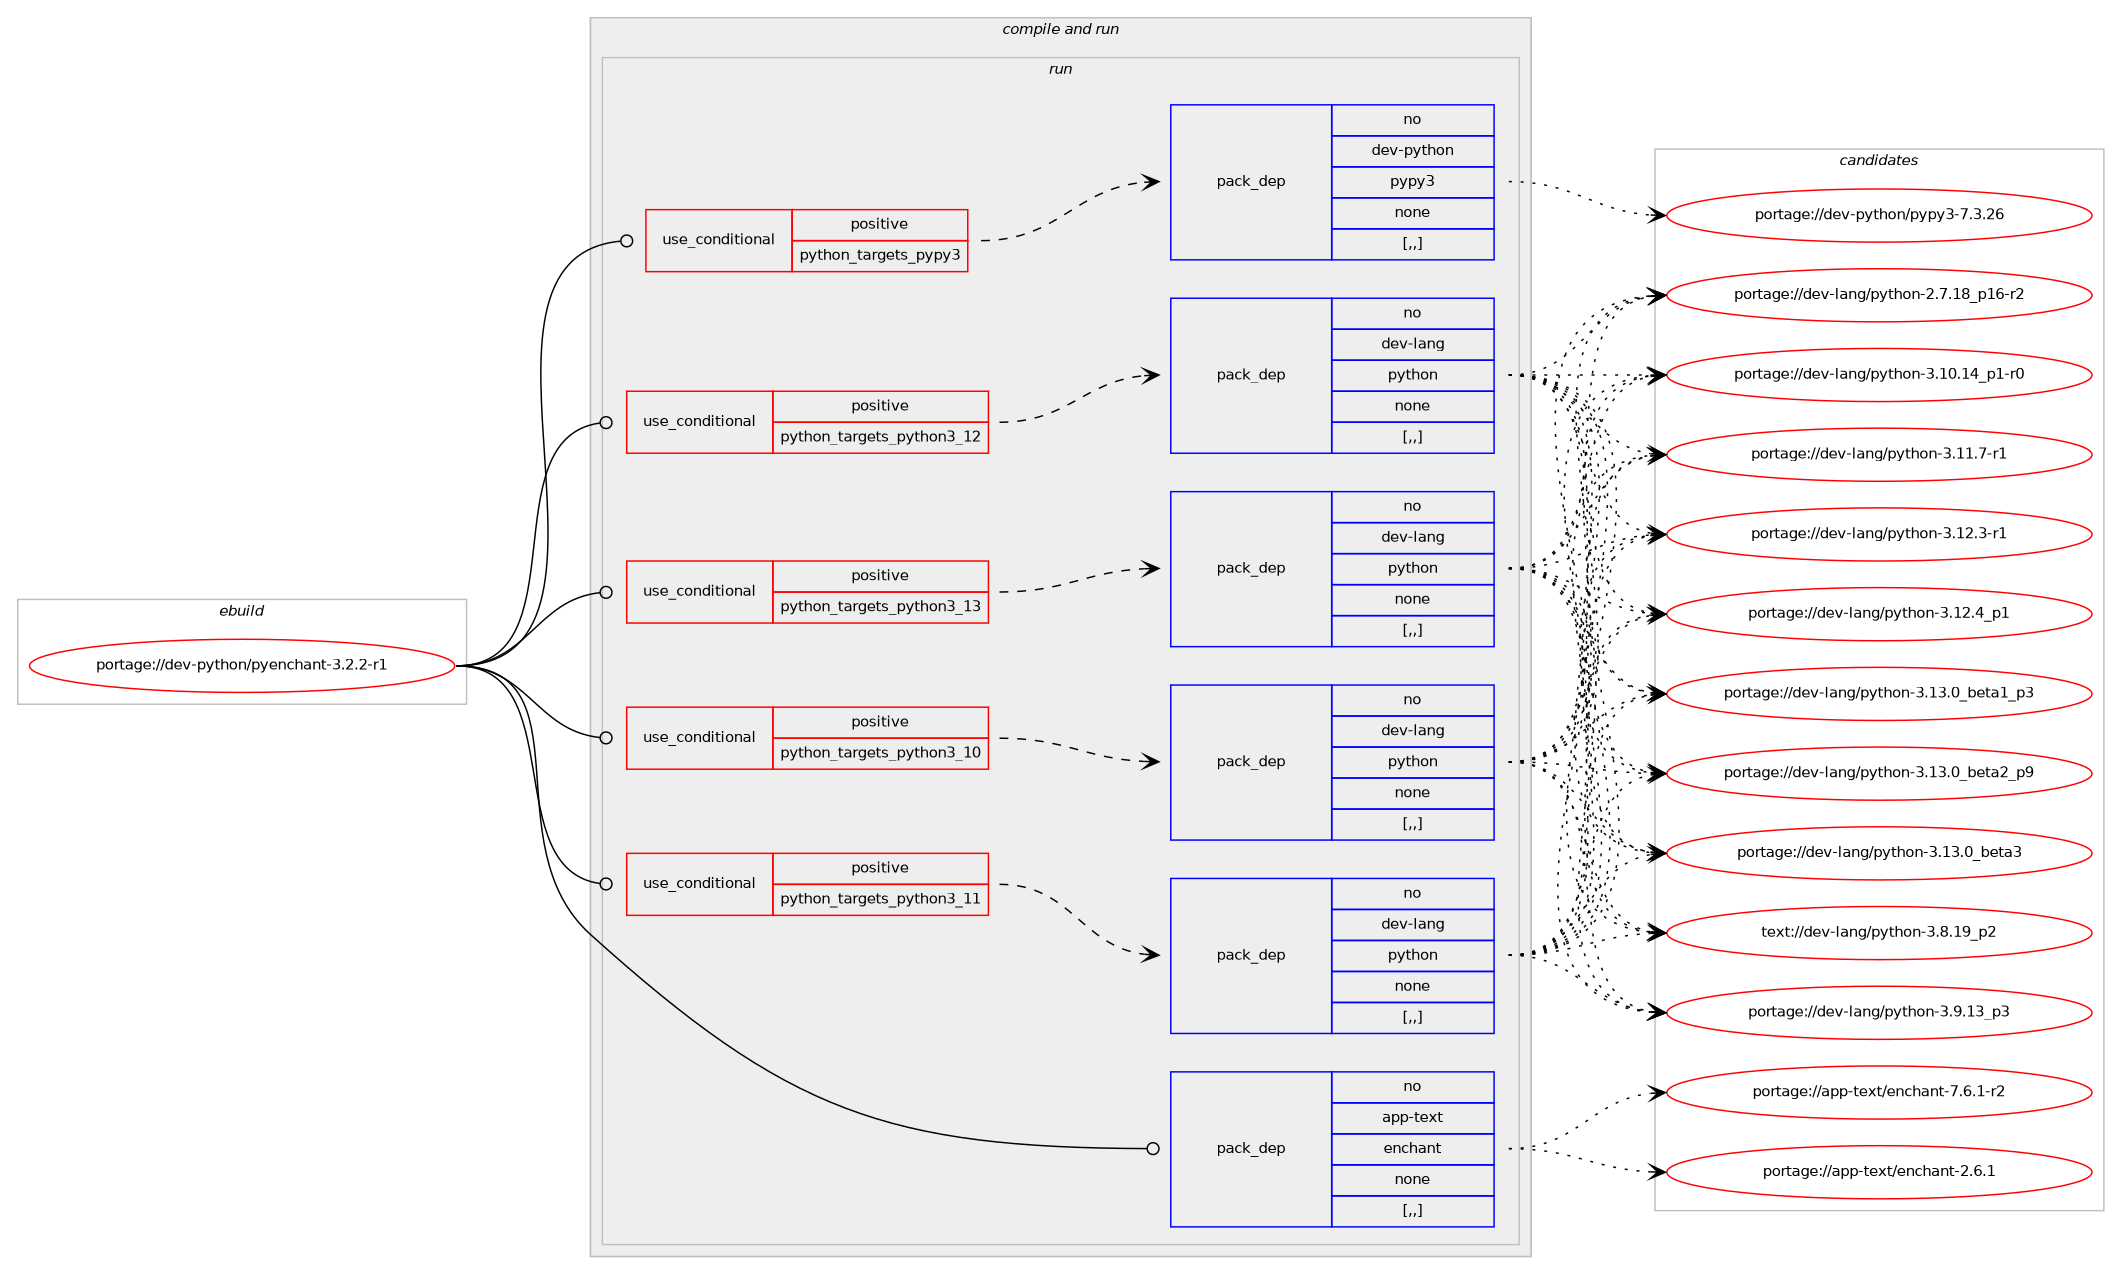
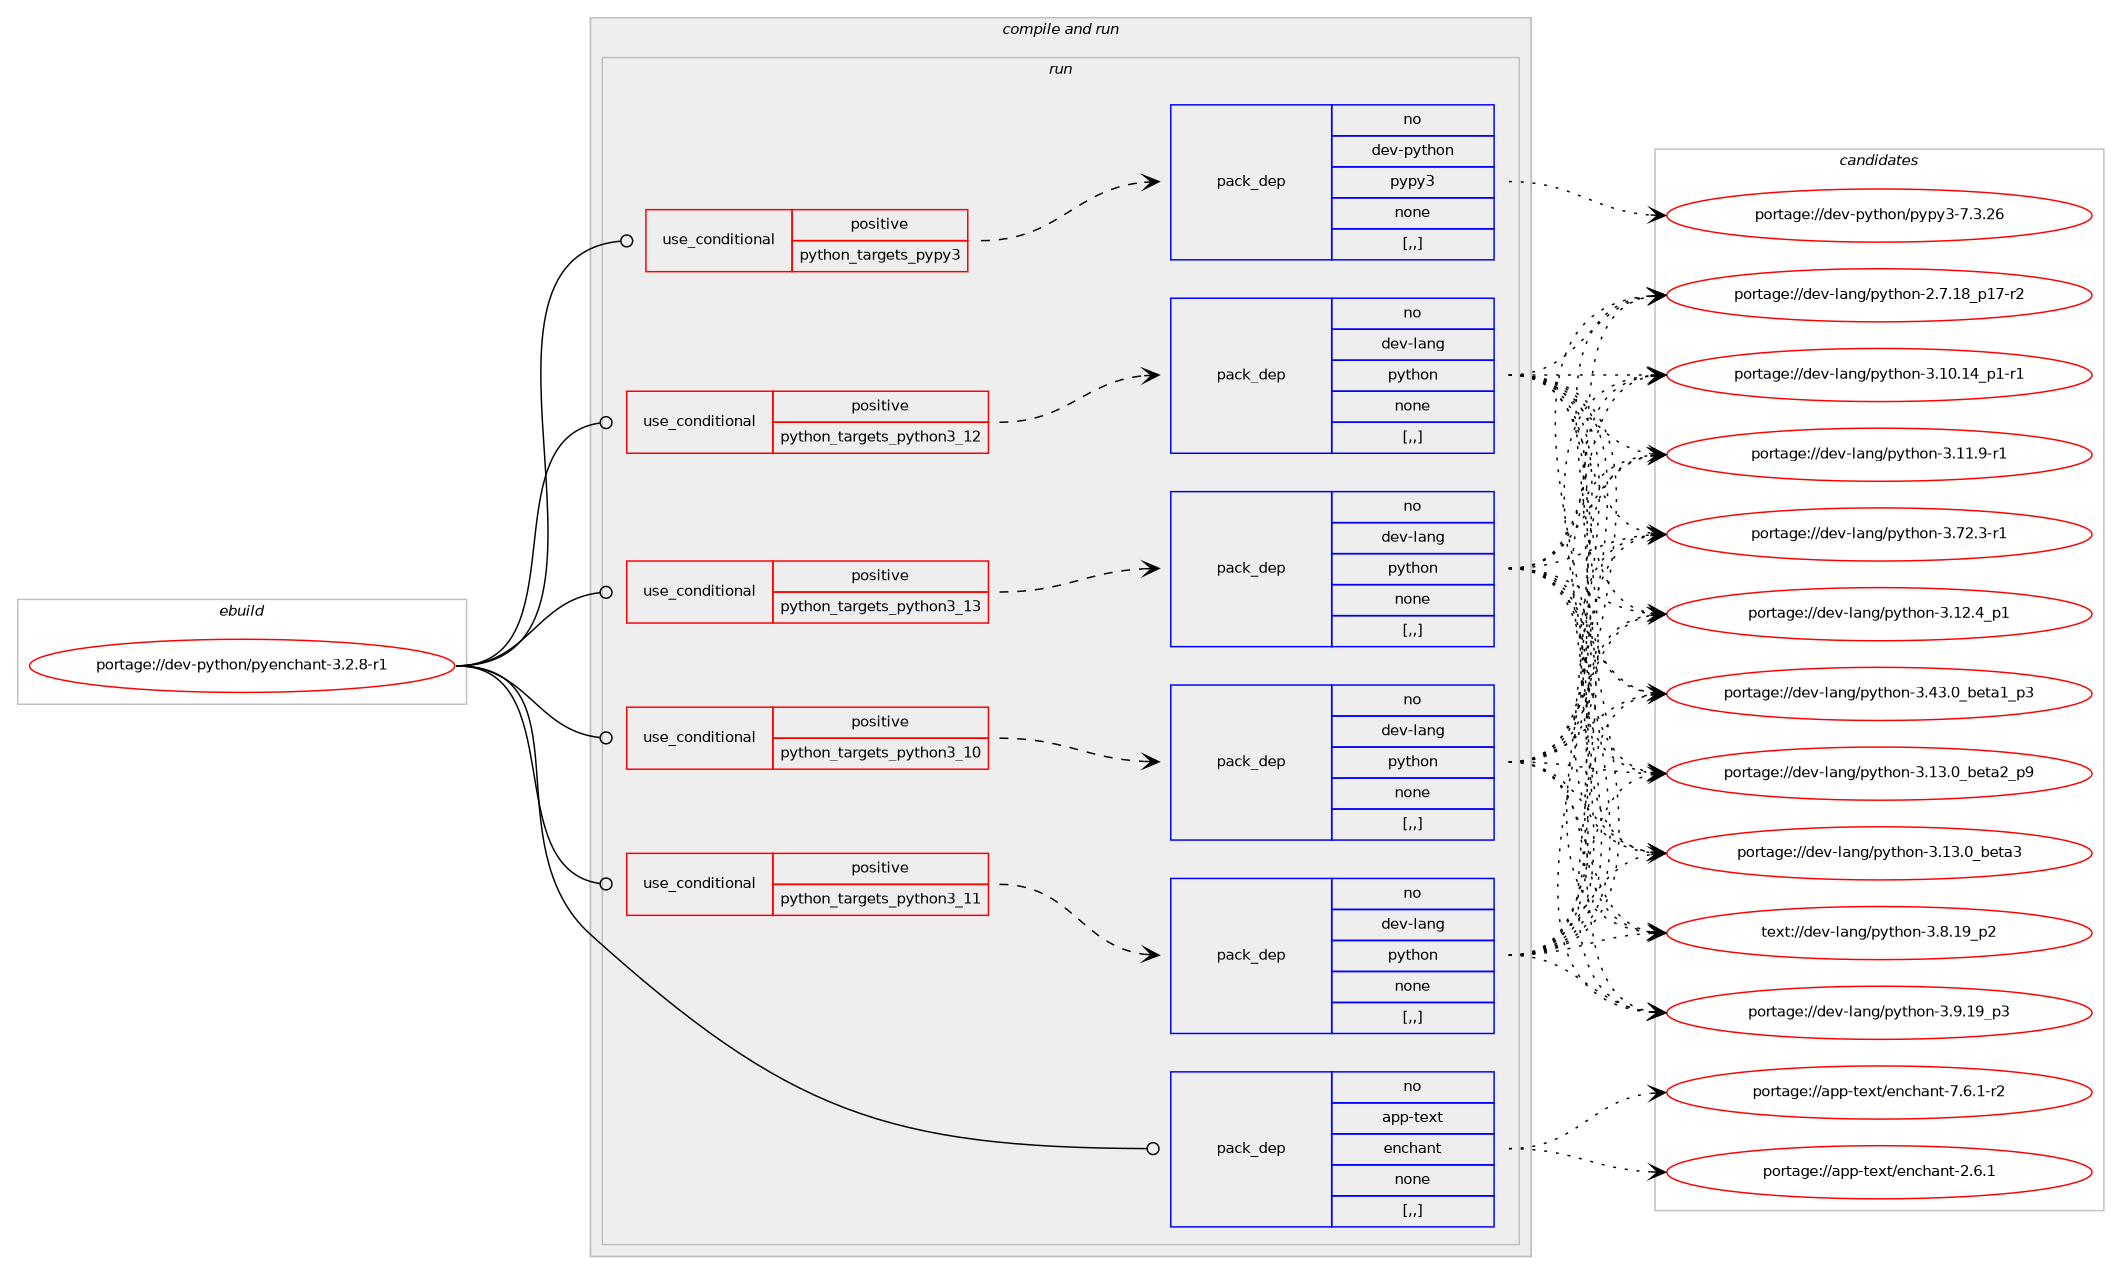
node "portage://dev-lang/python-2.7.18_p16-r2": label "portage://dev-lang/python-2.7.18_p16-r2" -> "portage://dev-lang/python-2.7.18_p17-r2"
node "portage://dev-lang/python-3.10.14_p1-r0": label "portage://dev-lang/python-3.10.14_p1-r0" -> "portage://dev-lang/python-3.10.14_p1-r1"
node "portage://dev-lang/python-3.11.7-r1": label "portage://dev-lang/python-3.11.7-r1" -> "portage://dev-lang/python-3.11.9-r1"
node "portage://dev-lang/python-3.12.3-r1": label "portage://dev-lang/python-3.12.3-r1" -> "portage://dev-lang/python-3.72.3-r1"
node "portage://dev-python/pyenchant-3.2.2-r1": label "portage://dev-python/pyenchant-3.2.2-r1" -> "portage://dev-python/pyenchant-3.2.8-r1"
node "portage://dev-lang/python-3.13.0_beta1_p3": label "portage://dev-lang/python-3.13.0_beta1_p3" -> "portage://dev-lang/python-3.43.0_beta1_p3"
node "portage://dev-lang/python-3.9.13_p3": label "portage://dev-lang/python-3.9.13_p3" -> "portage://dev-lang/python-3.9.19_p3"
